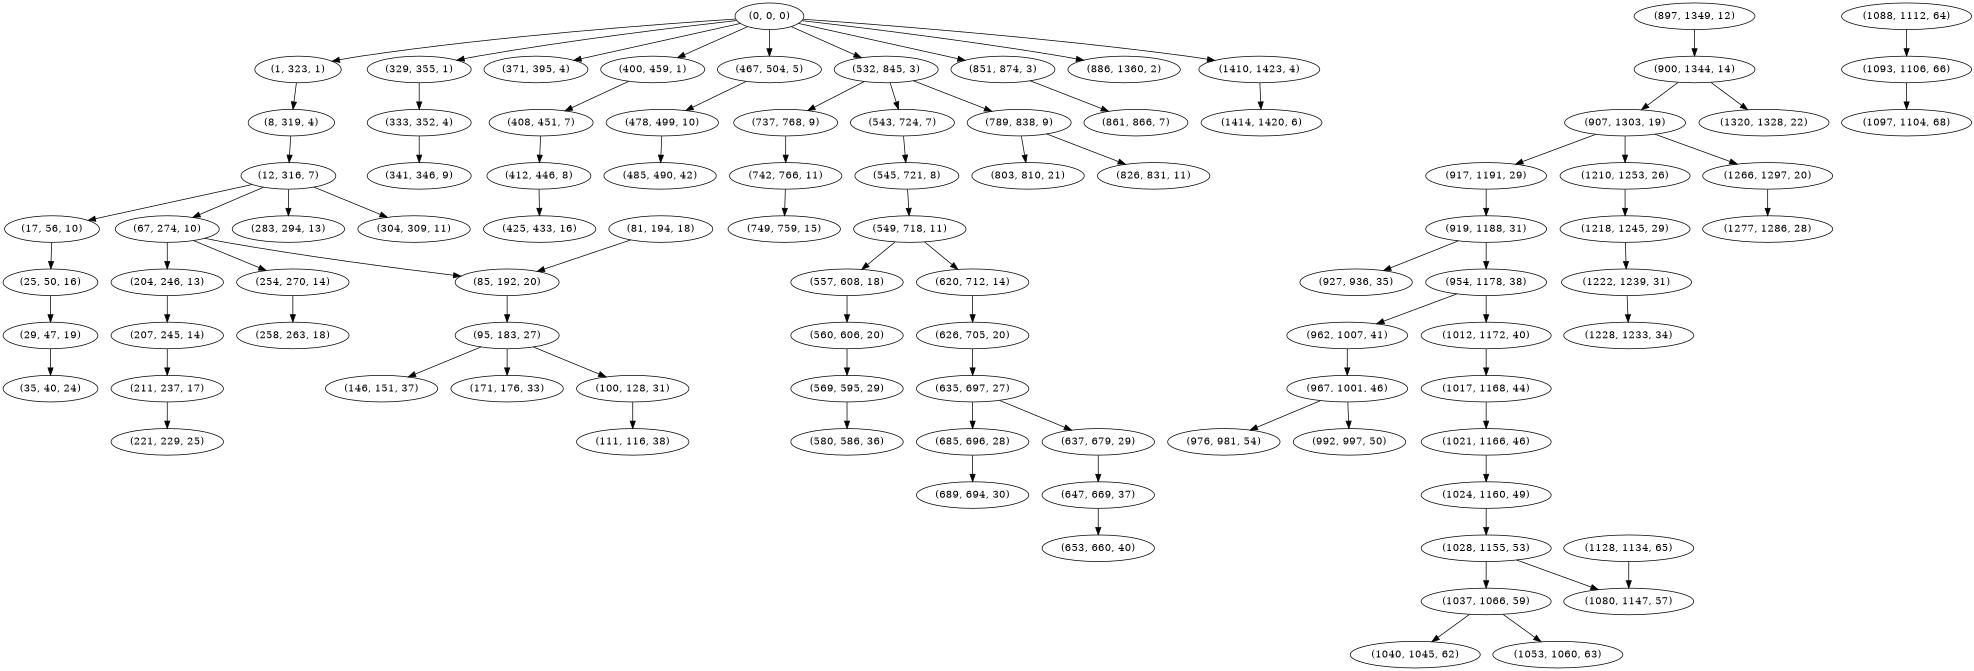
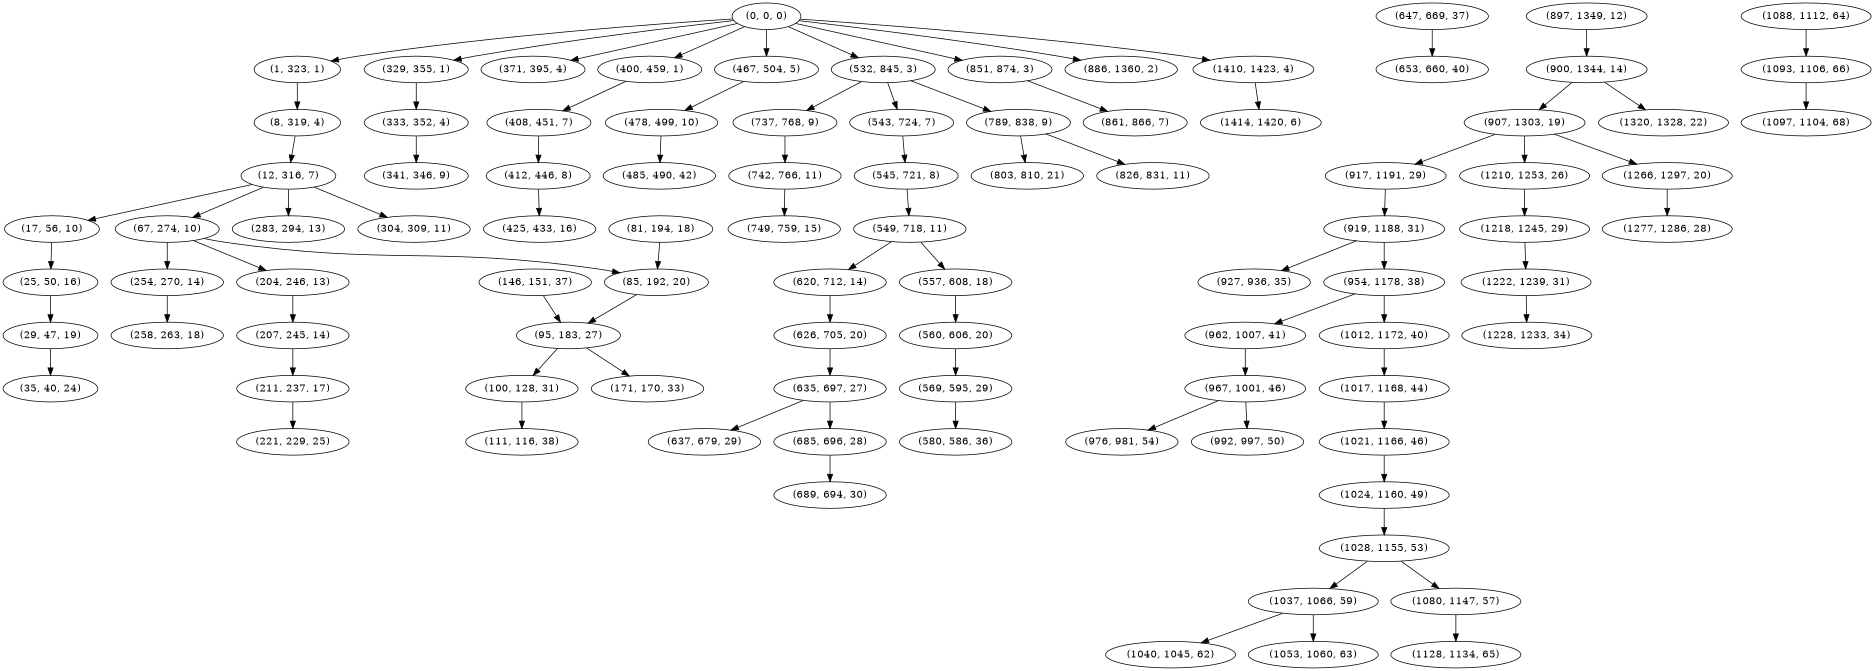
edge "(95, 183, 27)" -> "(146, 151, 37)": reversed
node "(171, 176, 33)": label "(171, 176, 33)" -> "(171, 170, 33)"
edge "(637, 679, 29)" -> "(647, 669, 37)": removed
edge "(1128, 1134, 65)" -> "(1080, 1147, 57)": reversed
